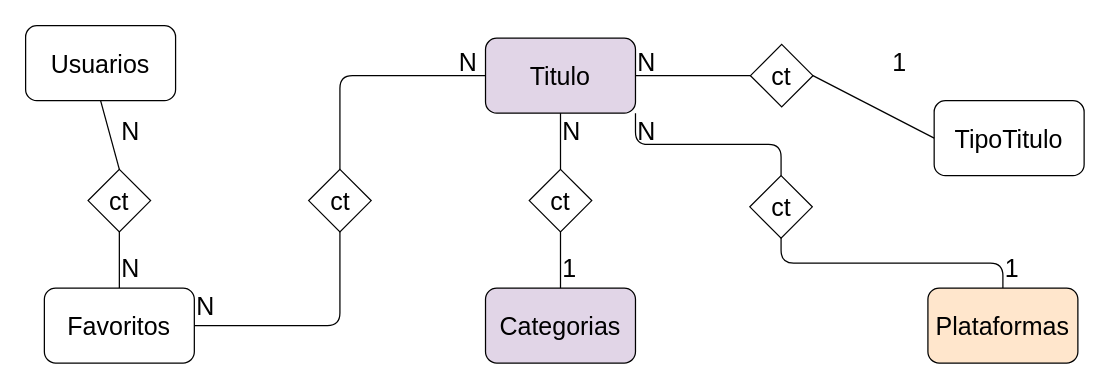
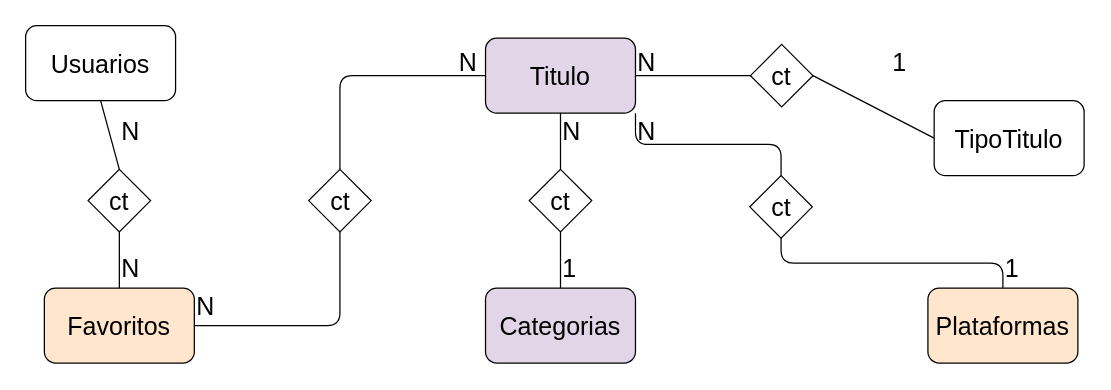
node "Favoritos": fillcolor #ffffff -> #ffe6cc
